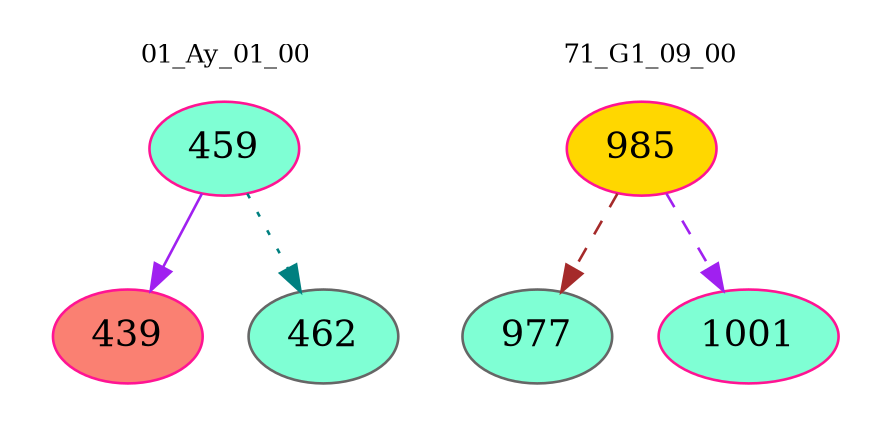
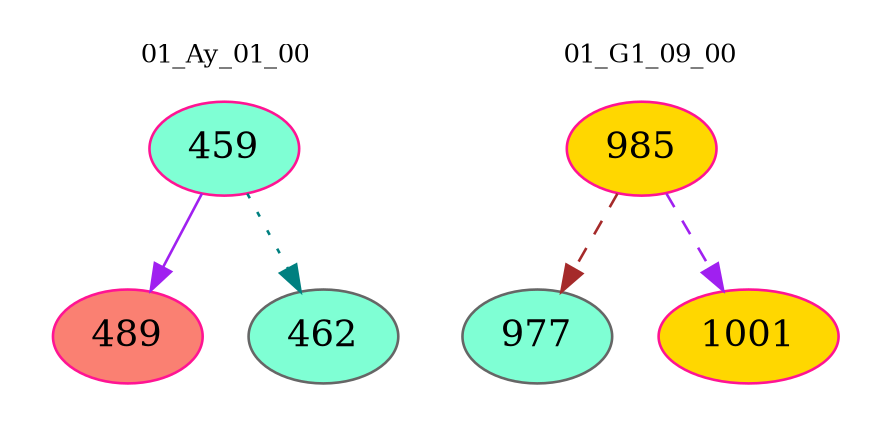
cluster "71_G1_09_00": label "71_G1_09_00" -> "01_G1_09_00"
node "439": label "439" -> "489"
node "1001": fillcolor aquamarine -> gold
